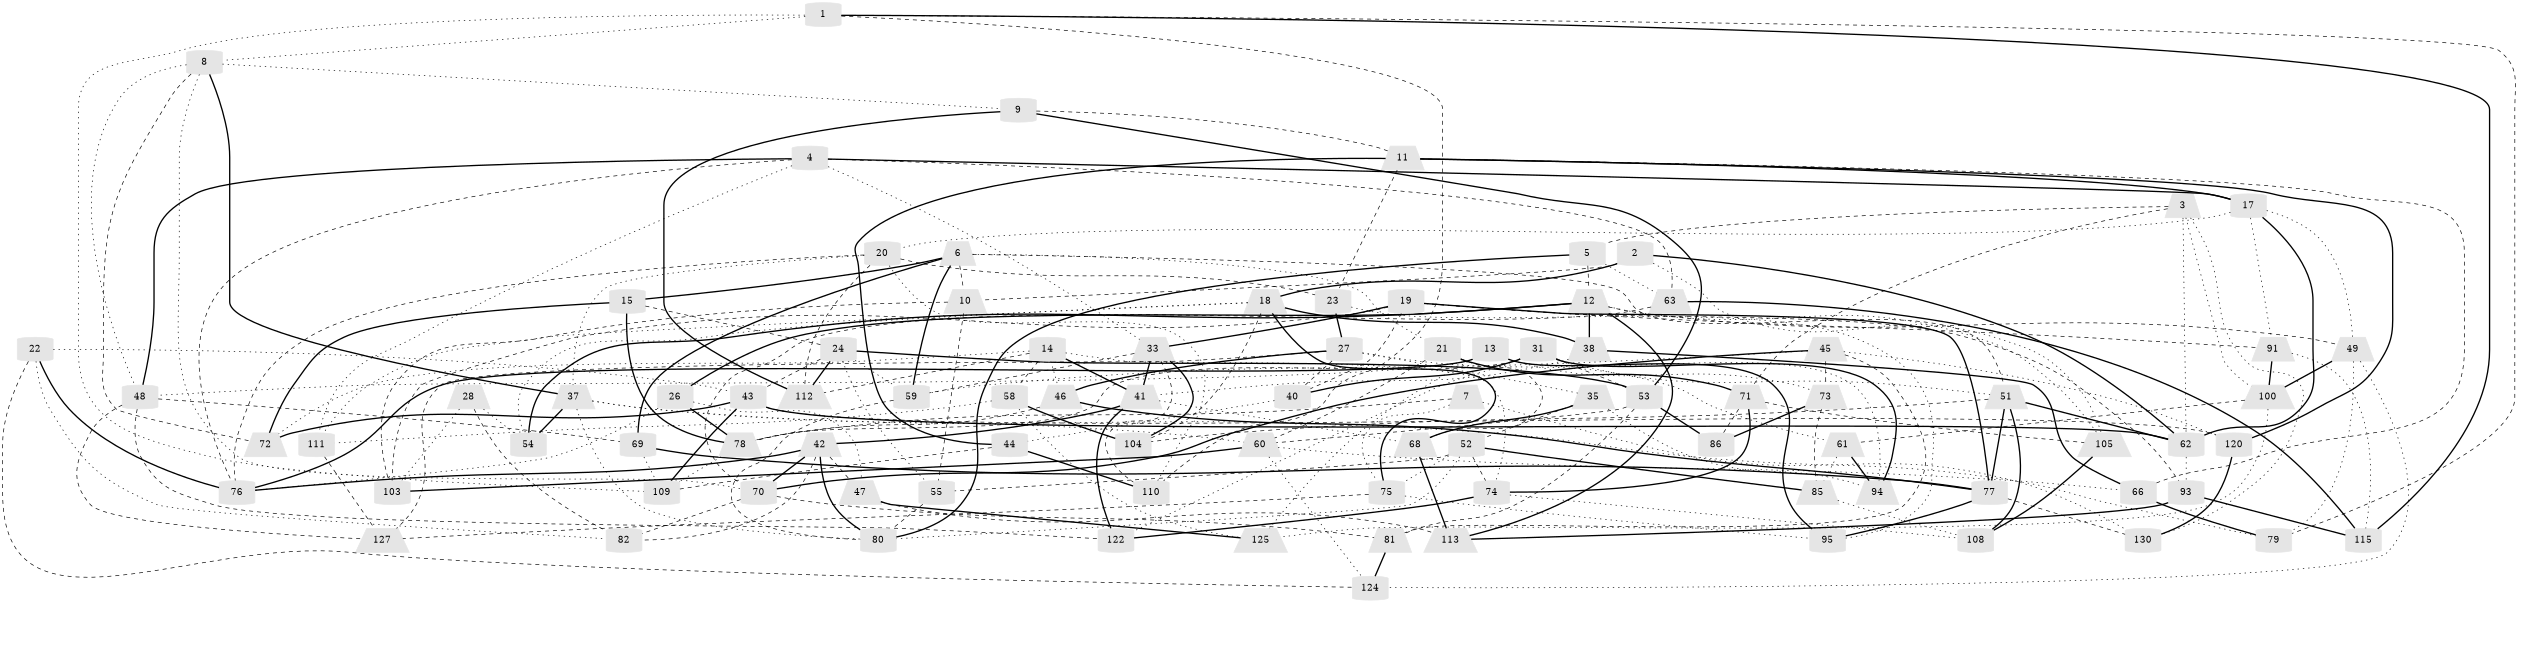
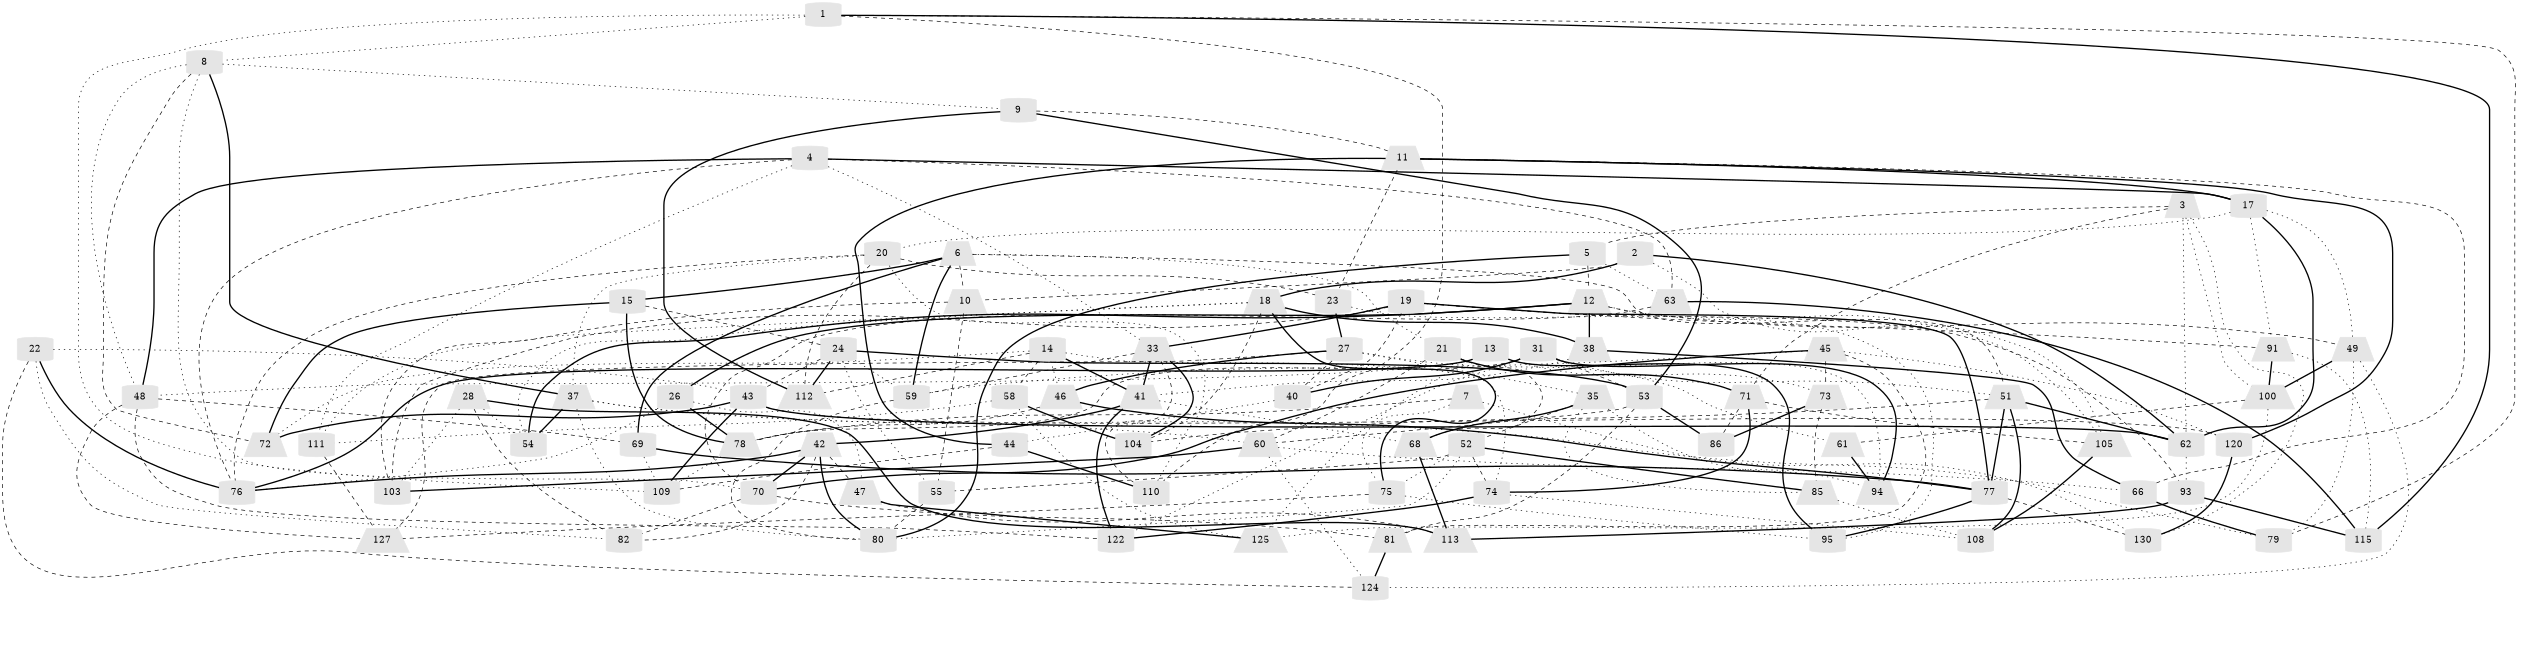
edge "12" -- "113": now "28" -- "113"
edge "61" -- "85": now "35" -- "85"
